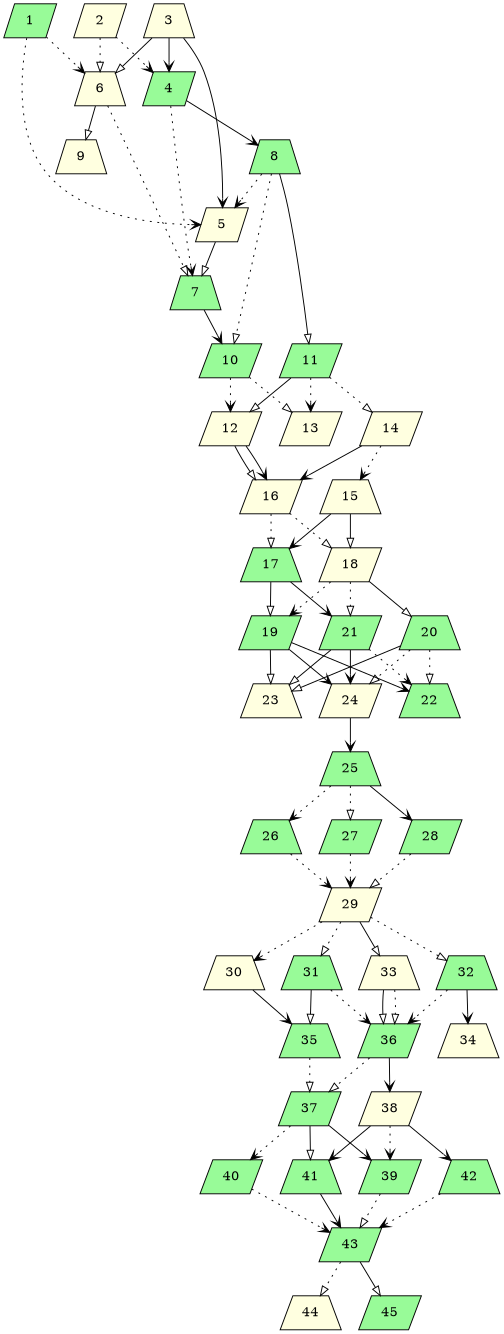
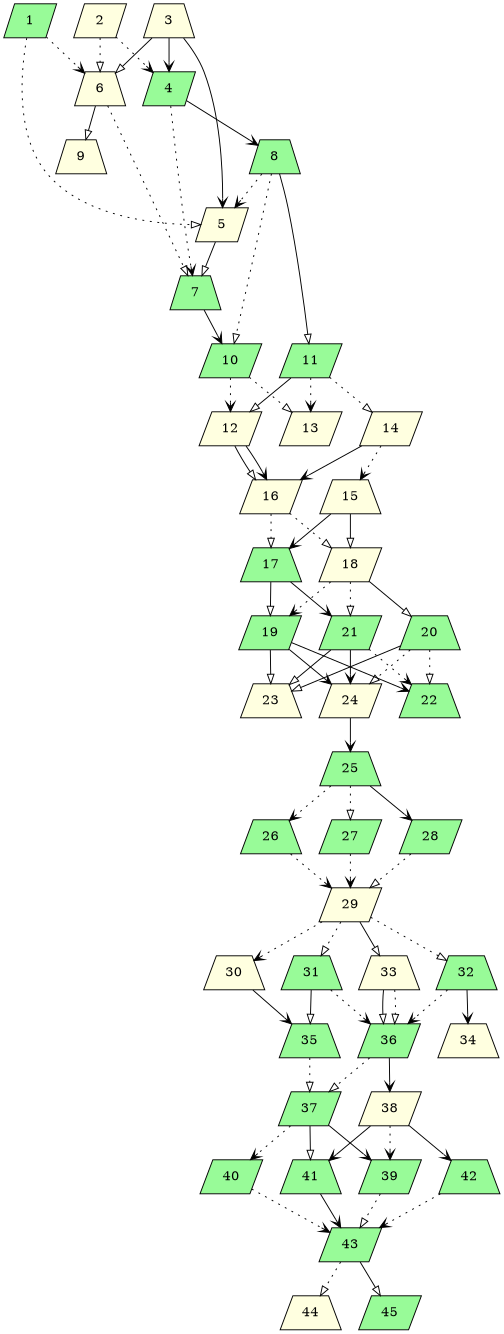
edge "1" -> "5": arrowhead vee -> onormal
